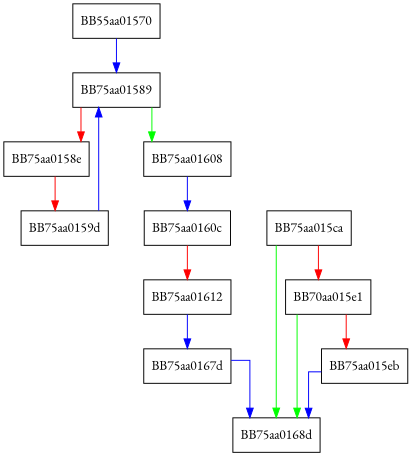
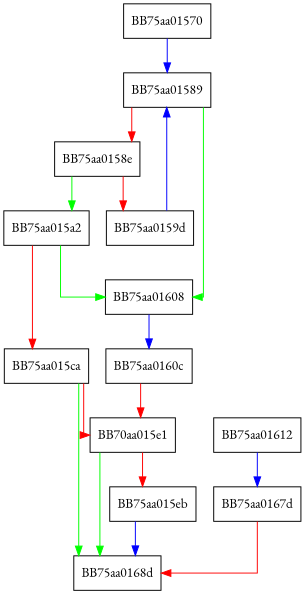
node "BB55aa01570": label "BB55aa01570" -> "BB75aa01570"
node "BB75aa015a2": added
edge "BB75aa0160c" -> "BB75aa01612": now "BB75aa0160c" -> "BB70aa015e1"
edge "BB75aa0167d" -> "BB75aa0168d": color blue -> red
